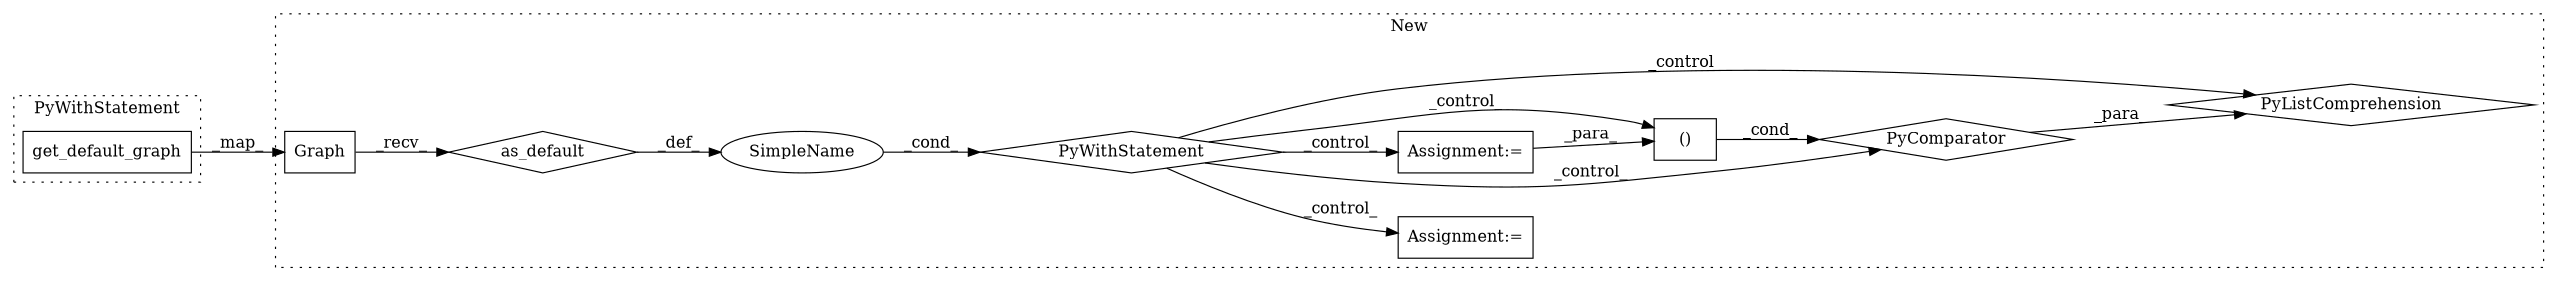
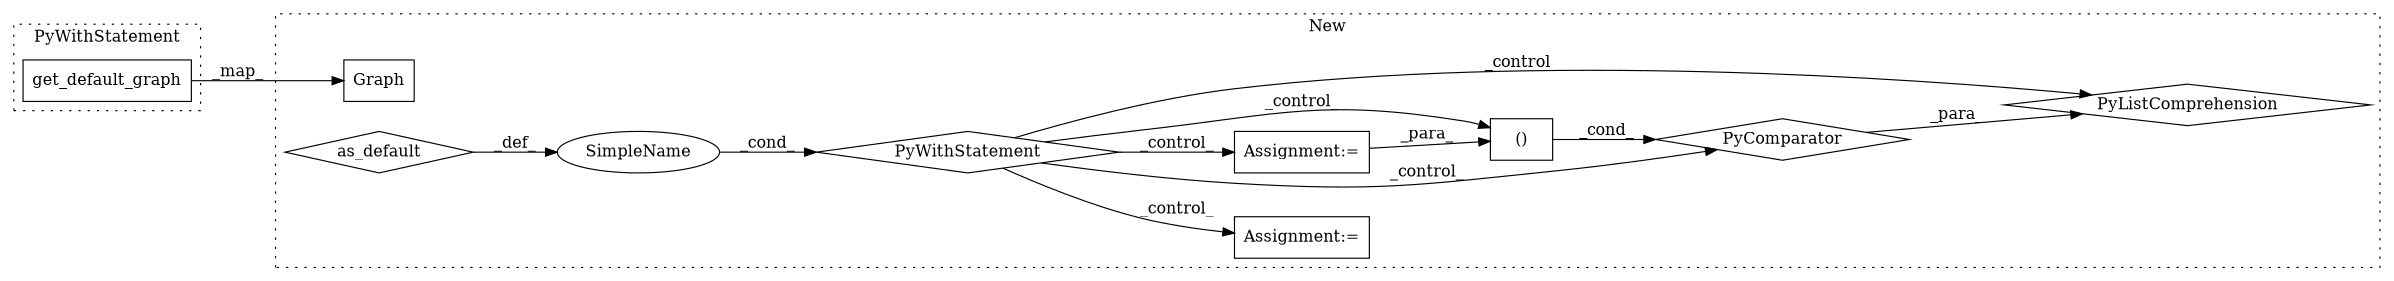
edge "Graph" -> "as_default": removed, label "_recv_"
